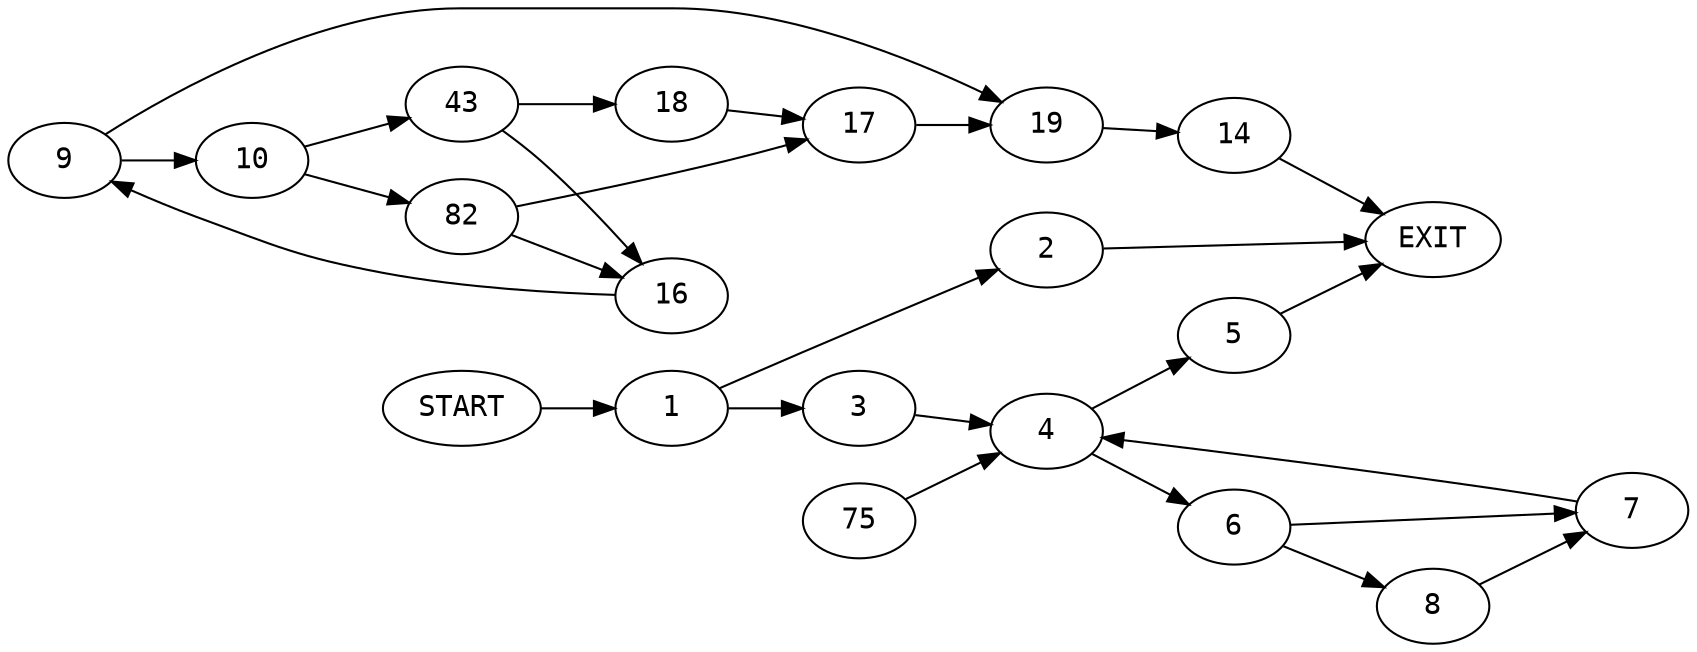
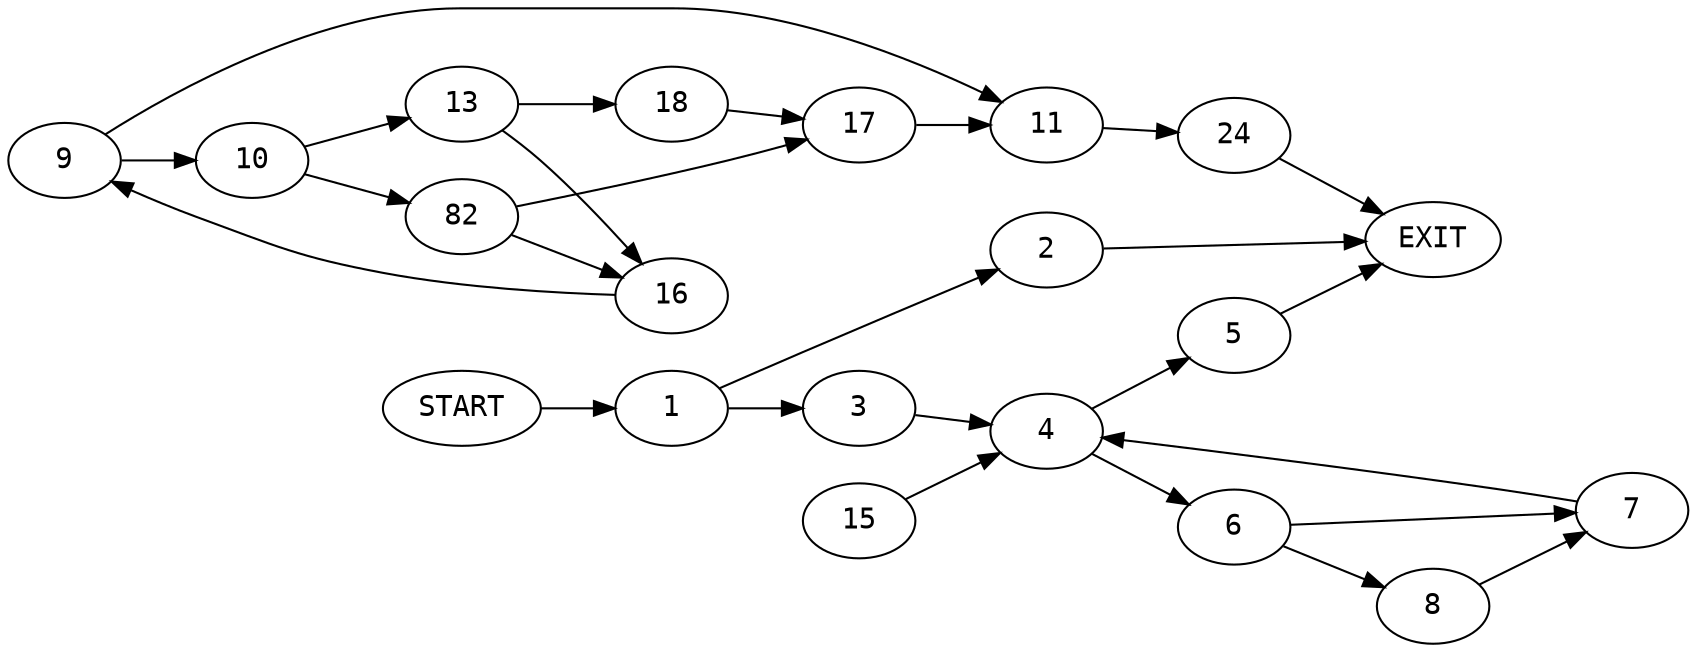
node "43": label "43" -> "13"
node "19": label "19" -> "11"
node "14": label "14" -> "24"
node "75": label "75" -> "15"
